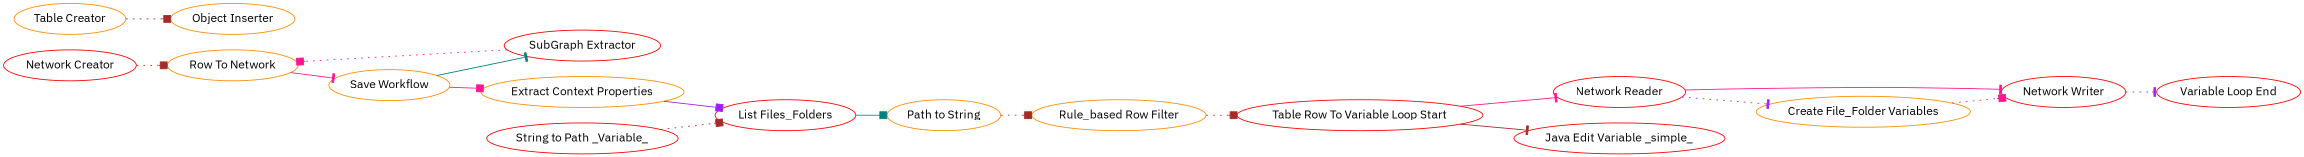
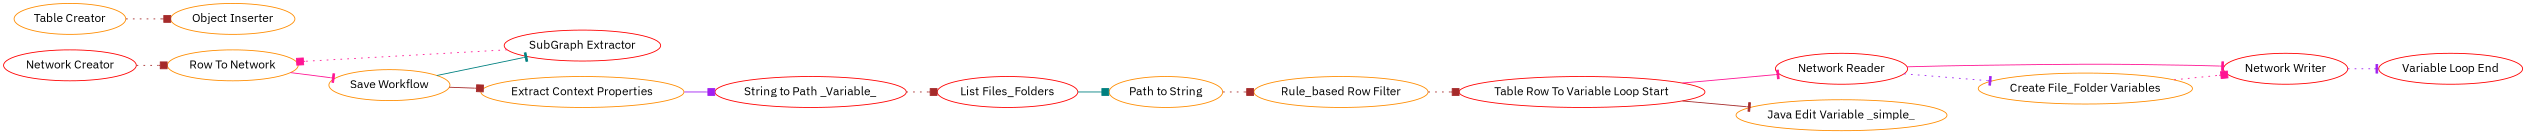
edge "Save Workflow" -> "Extract Context Properties": color deeppink -> brown
edge "Extract Context Properties" -> "List Files_Folders": now "Extract Context Properties" -> "String to Path _Variable_"
node "Java Edit Variable _simple_": color red -> darkorange
